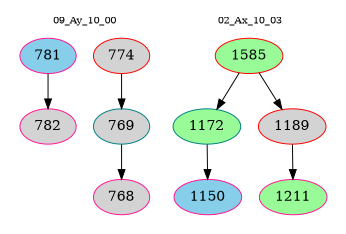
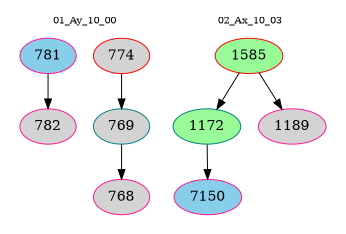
cluster "09_Ay_10_00": label "09_Ay_10_00" -> "01_Ay_10_00"
node "1189": color red -> deeppink
node "1150": label "1150" -> "7150"
node "1211": removed
